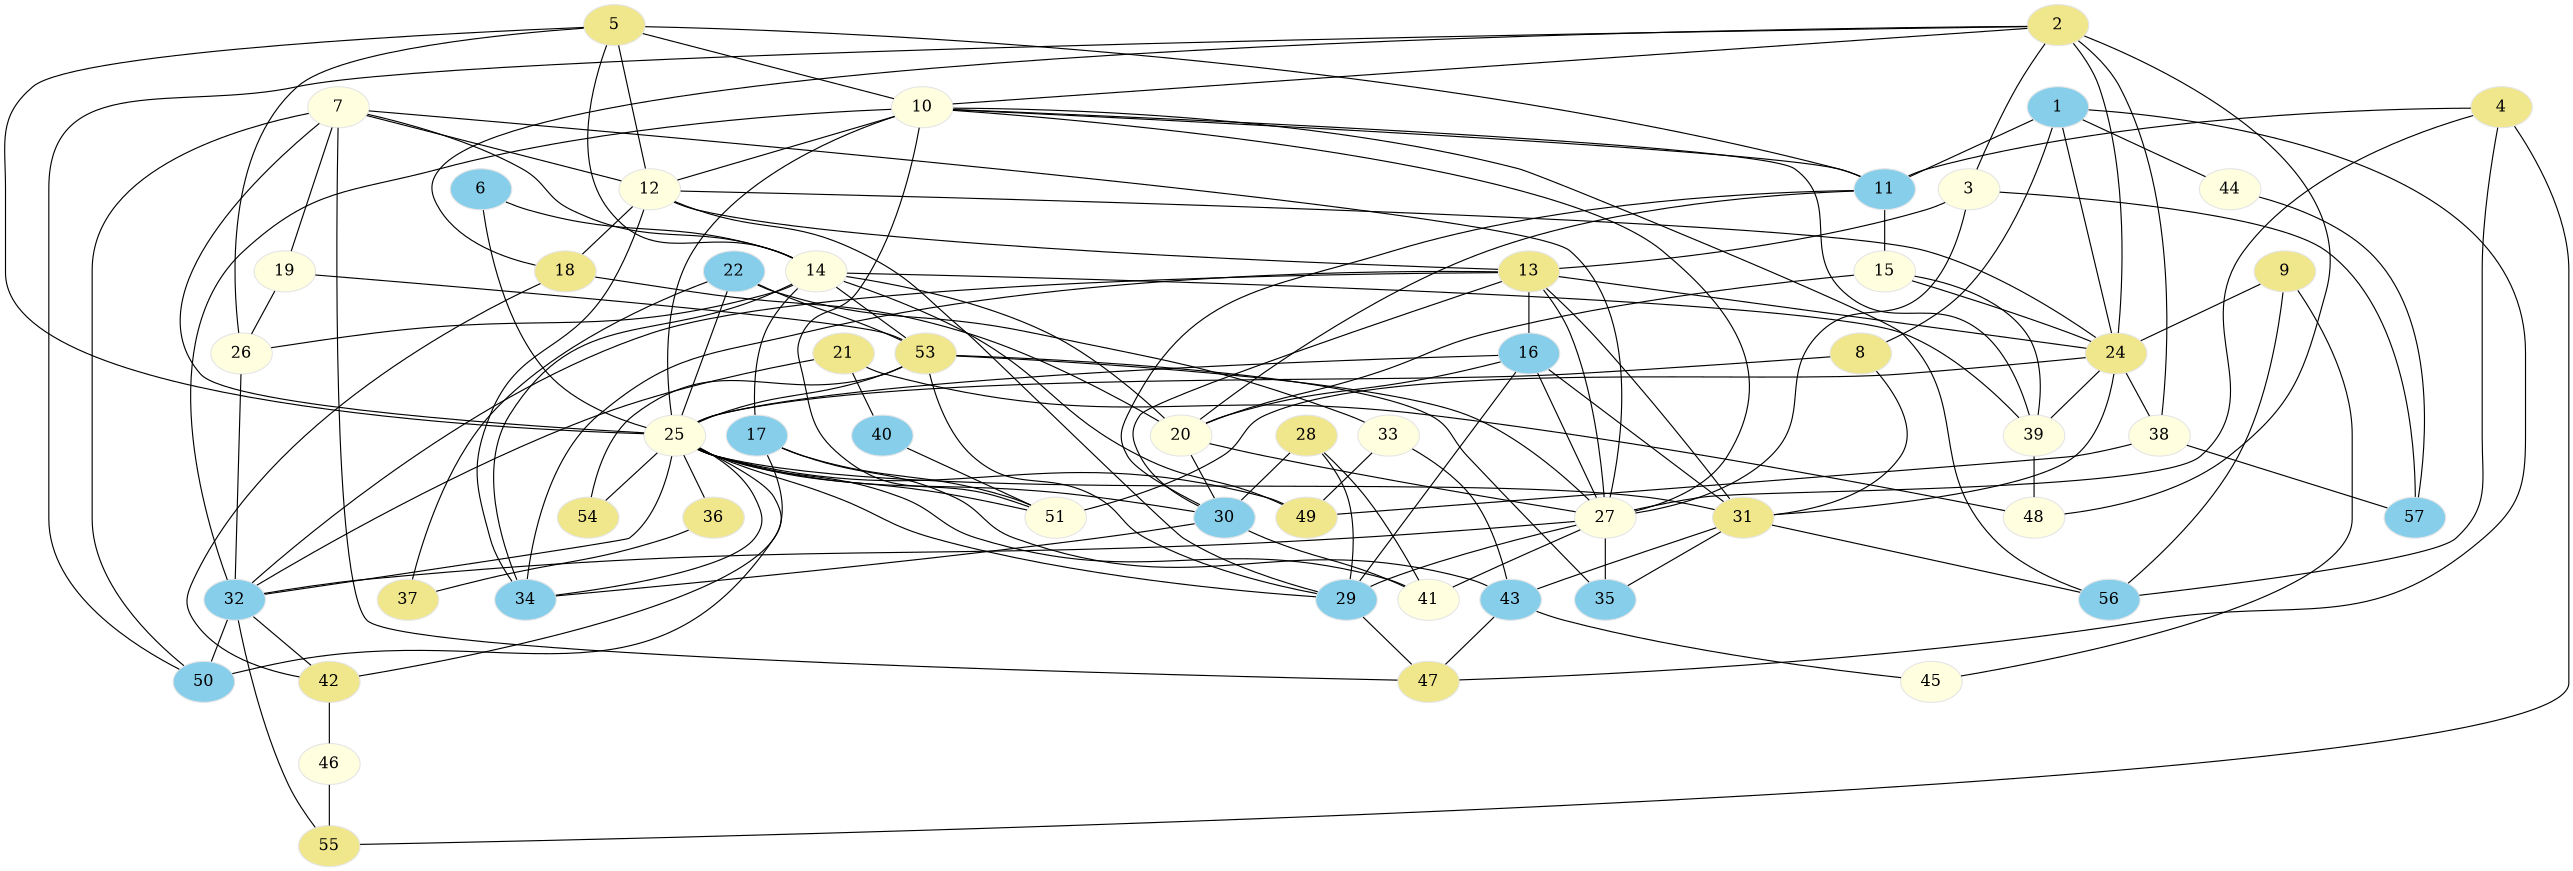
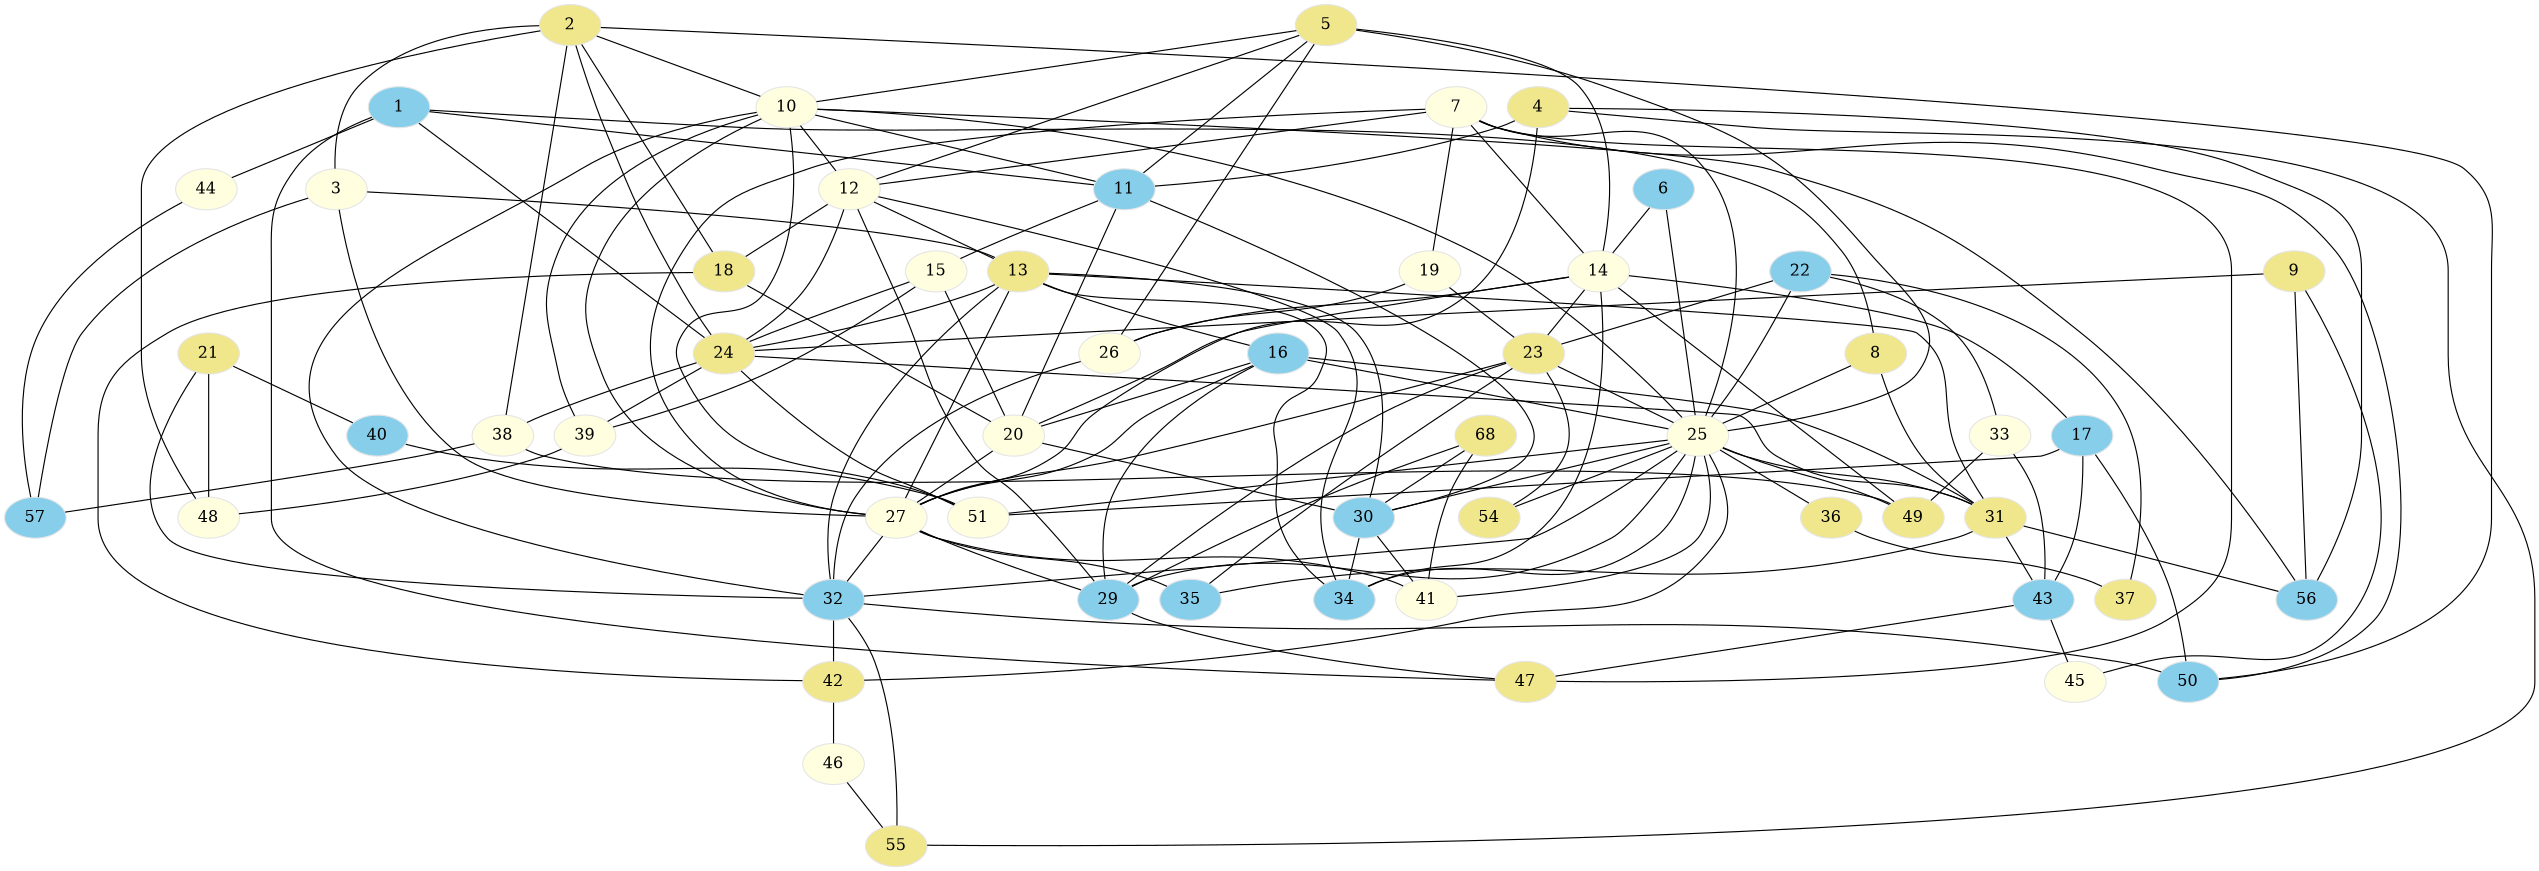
edge "14" -- "39": removed
node "53": label "53" -> "23"
node "28": label "28" -> "68"
